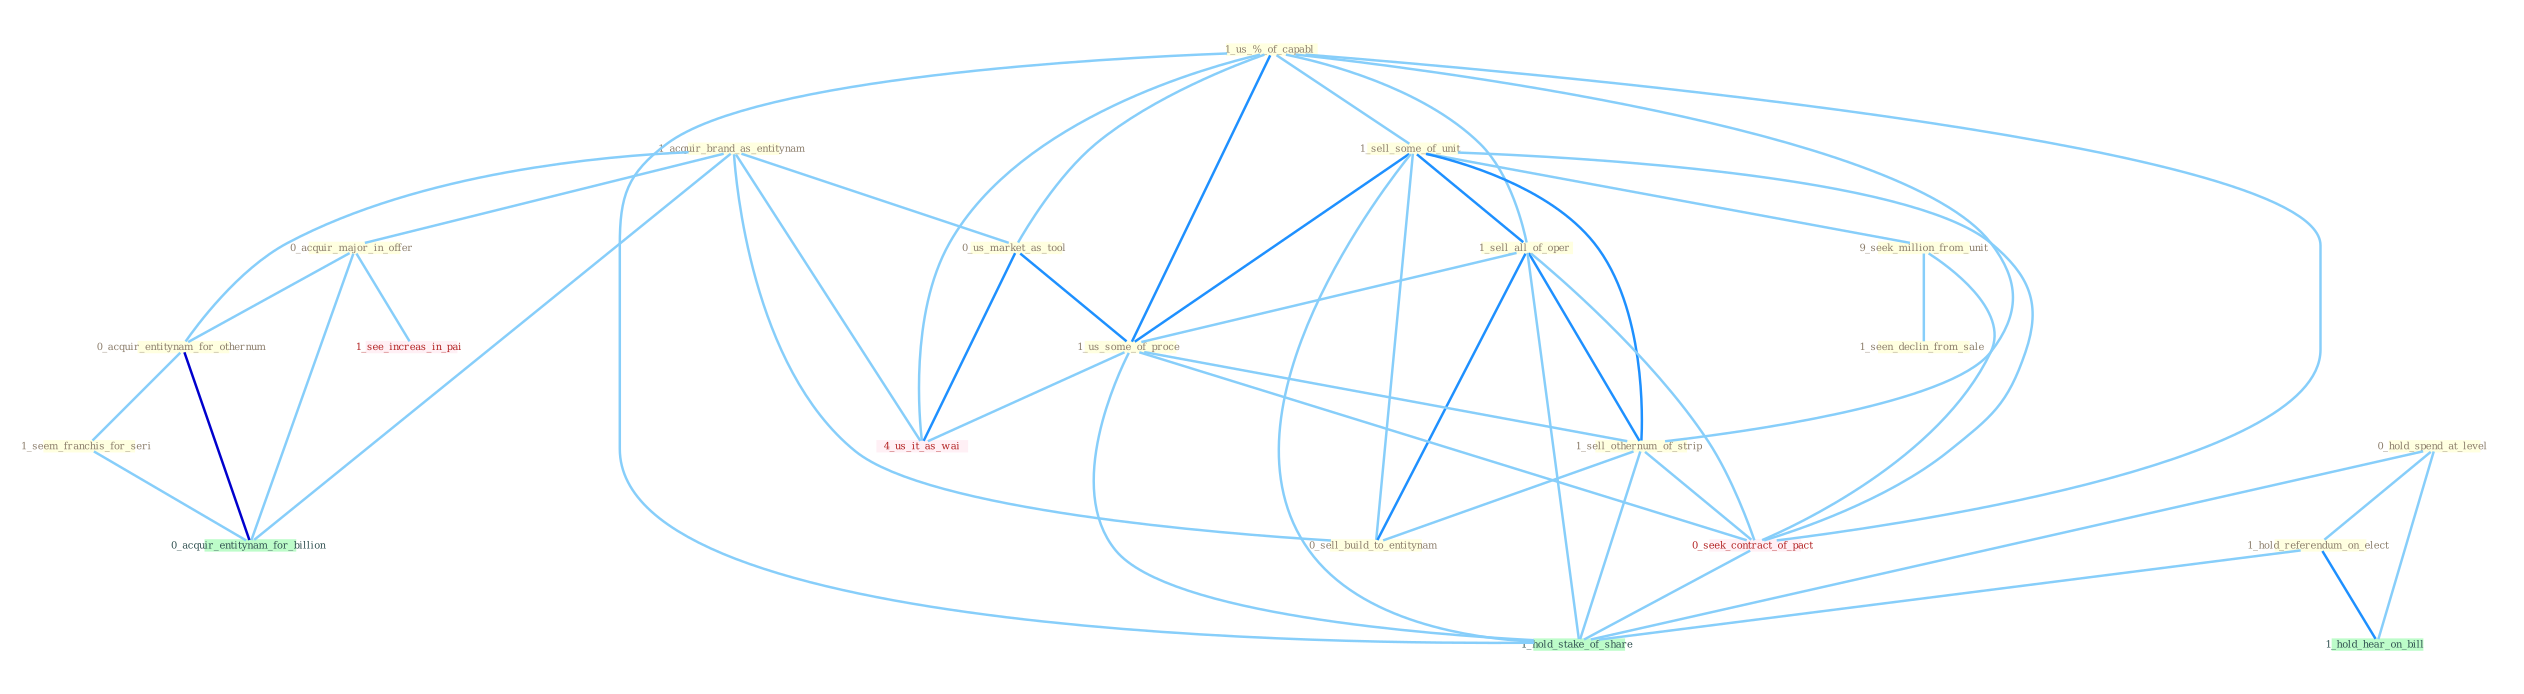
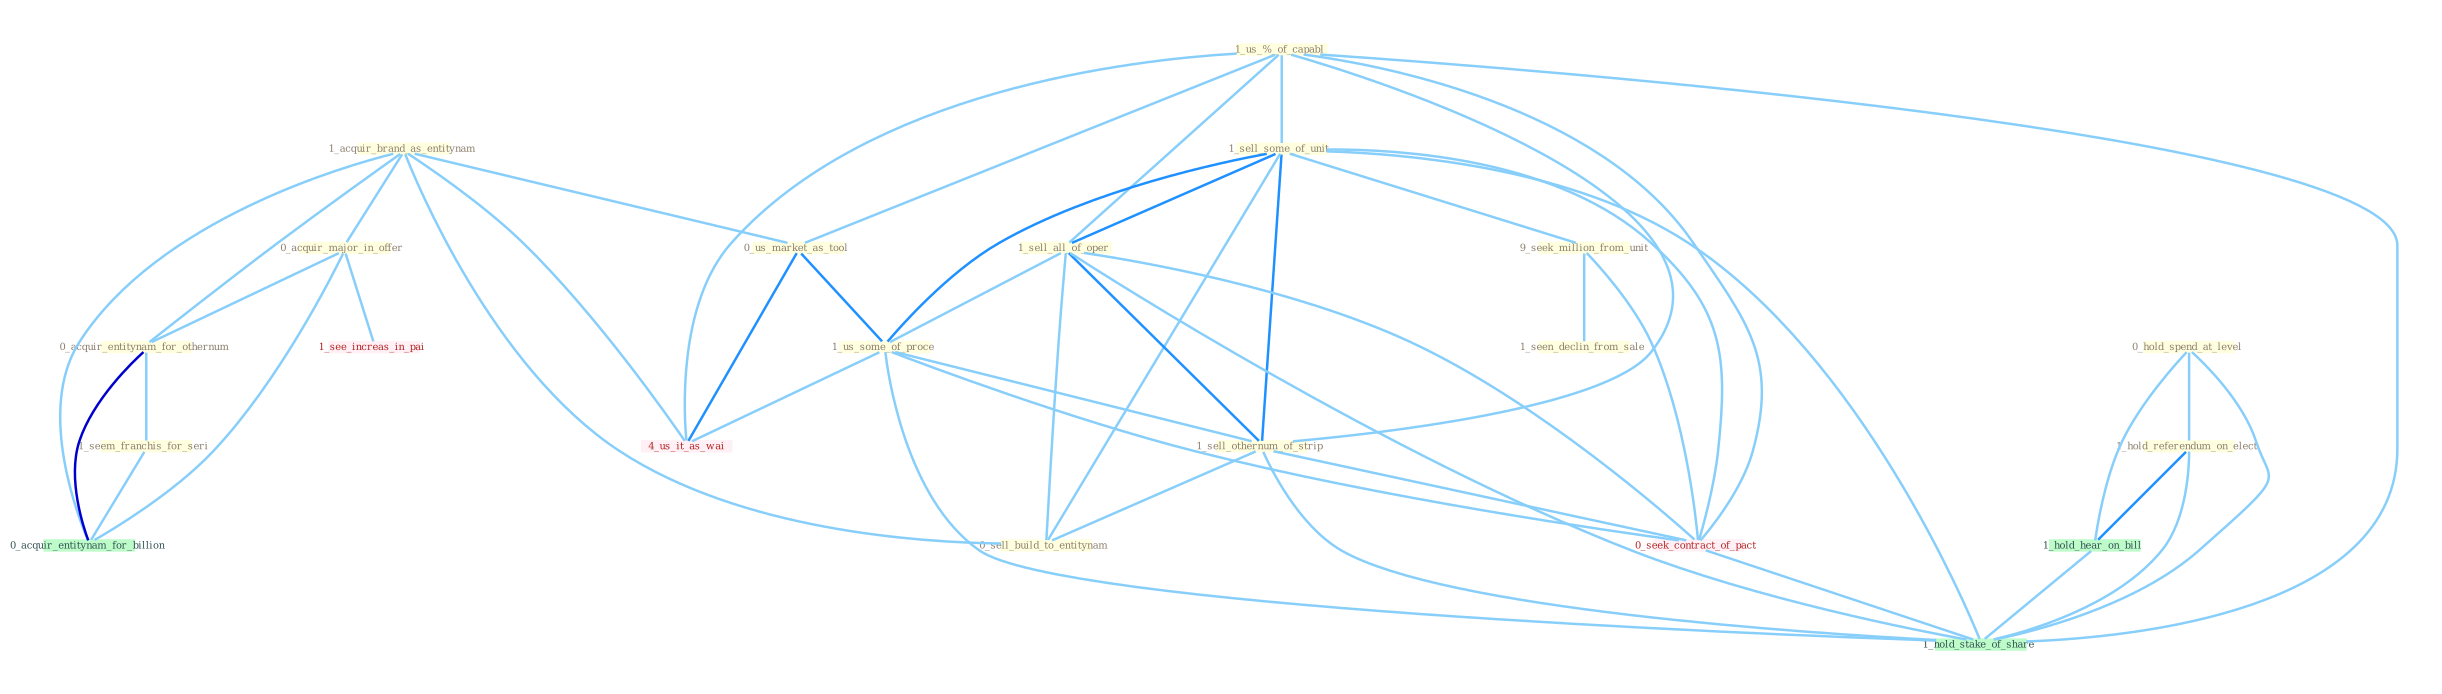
edge "1_us_%_of_capabl" -- "1_us_some_of_proce": removed
edge "1_sell_all_of_oper" -- "0_sell_build_to_entitynam": color #1e90ff -> #87cefa
edge "1_hold_hear_on_bill" -- "1_hold_stake_of_share": added
